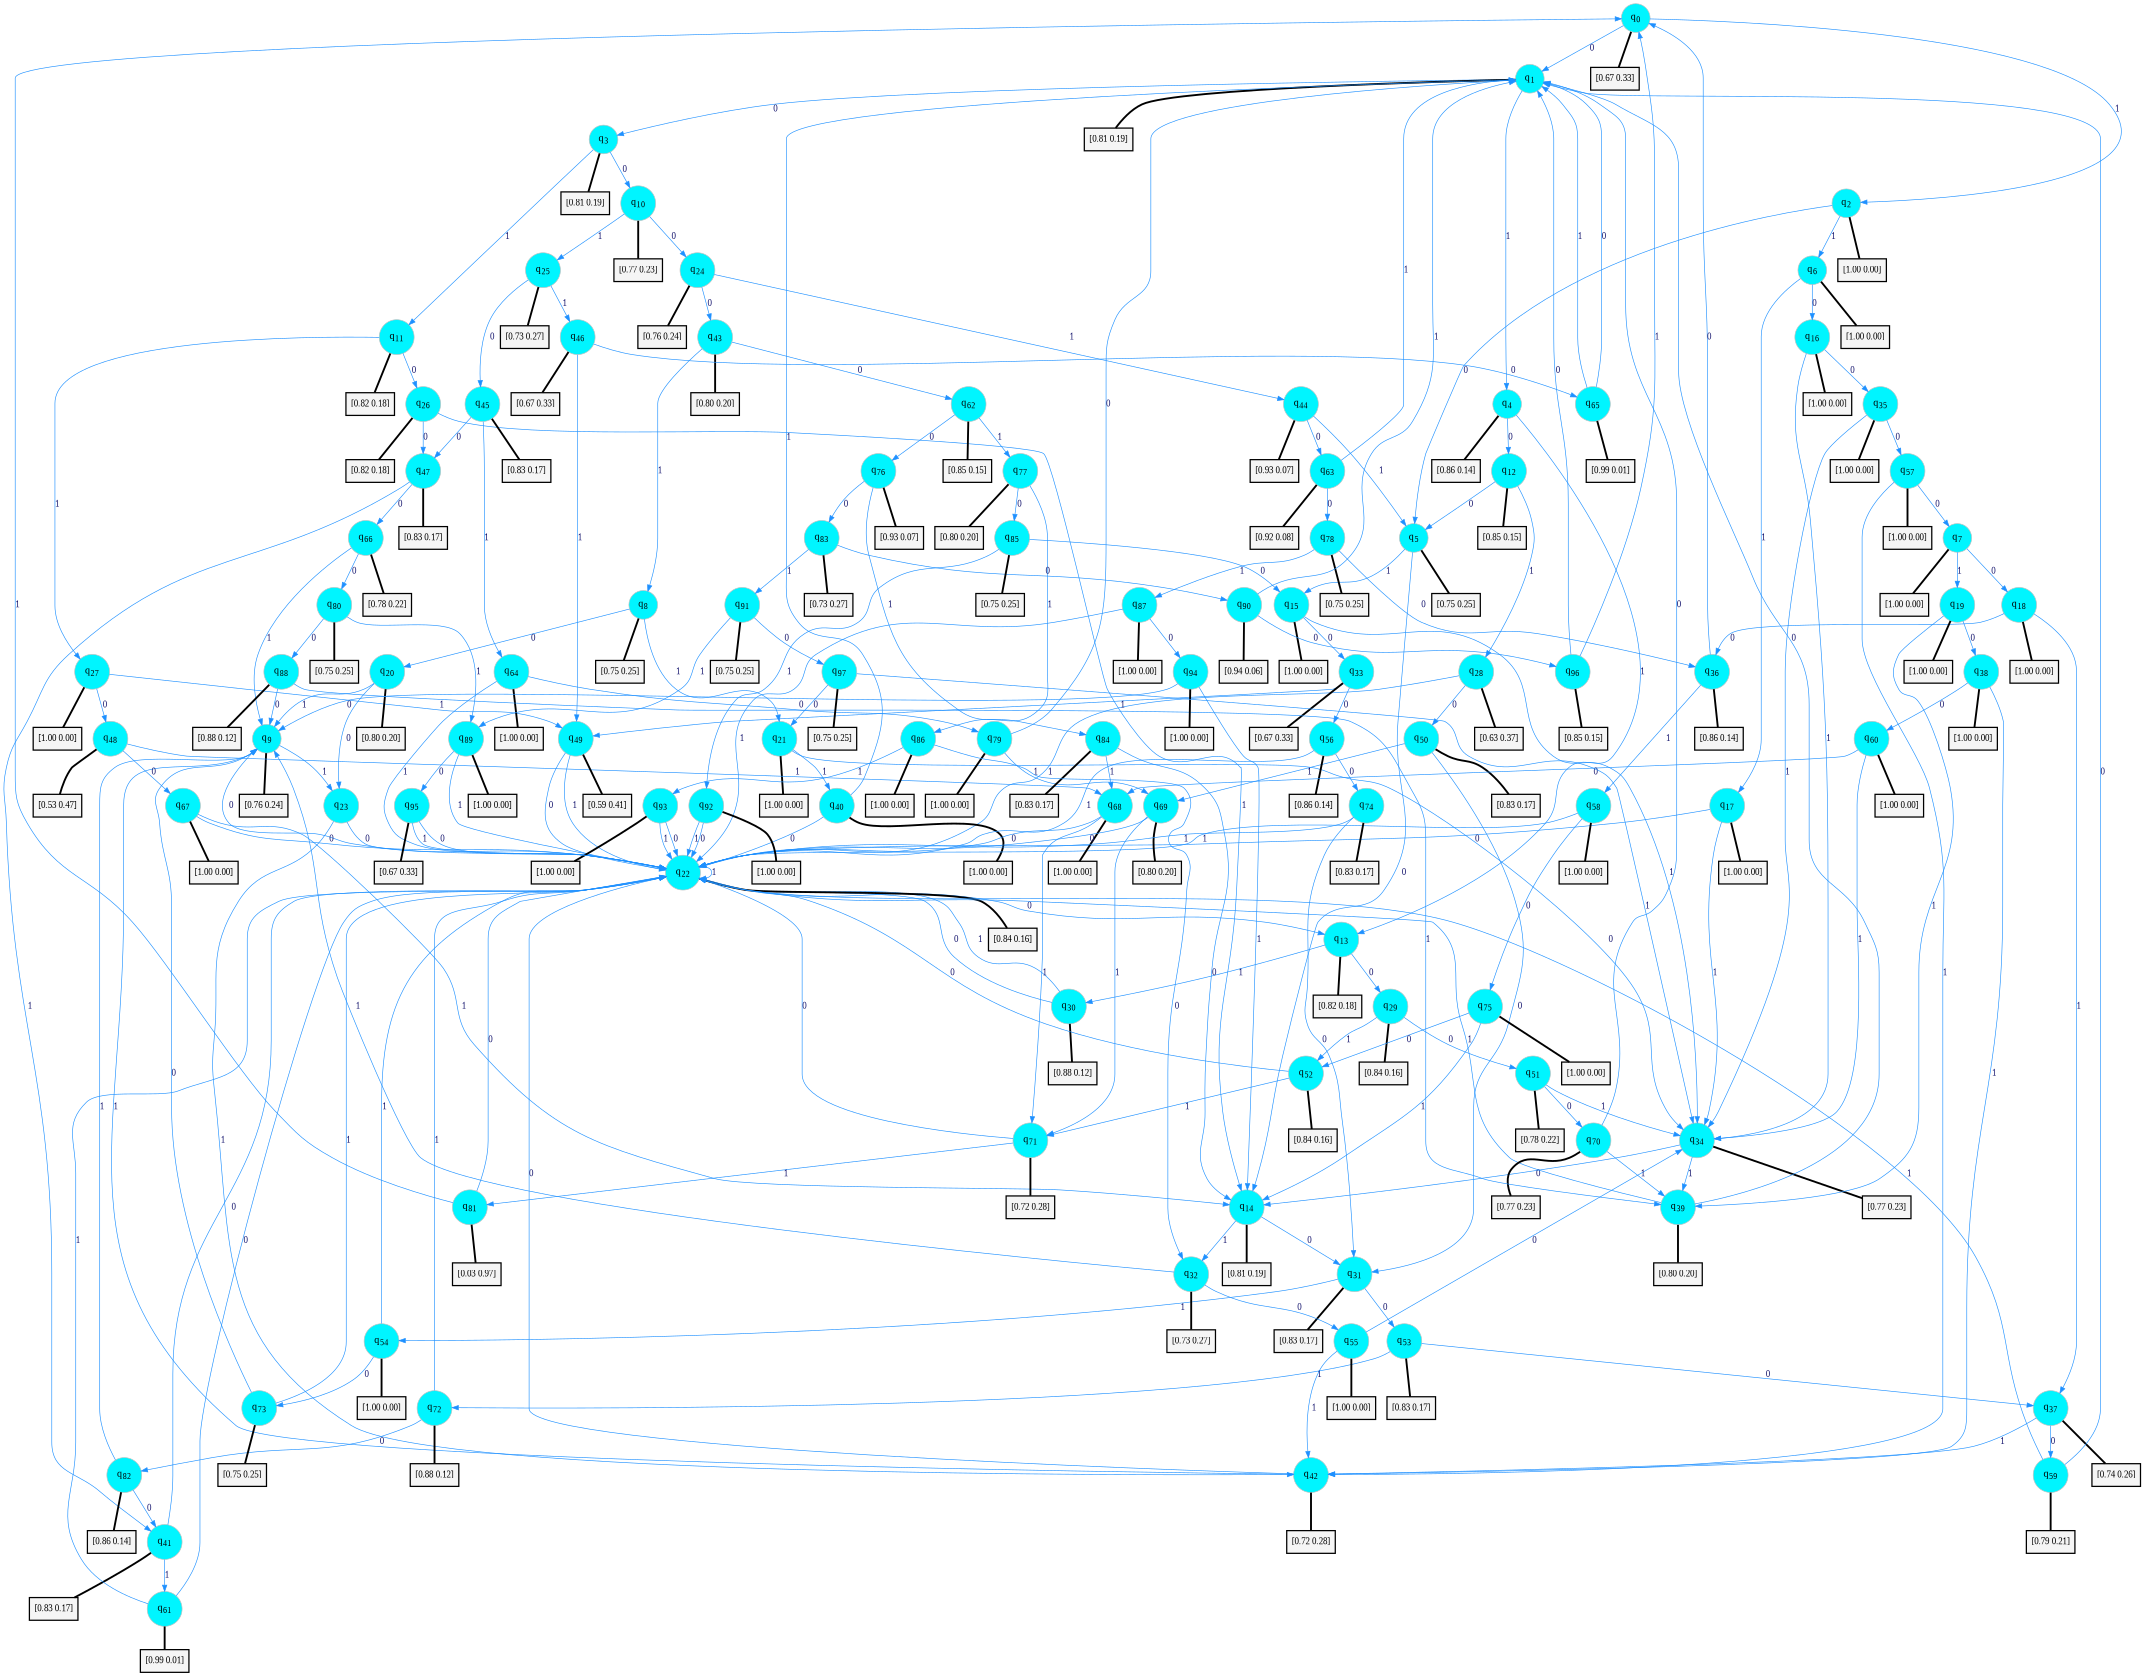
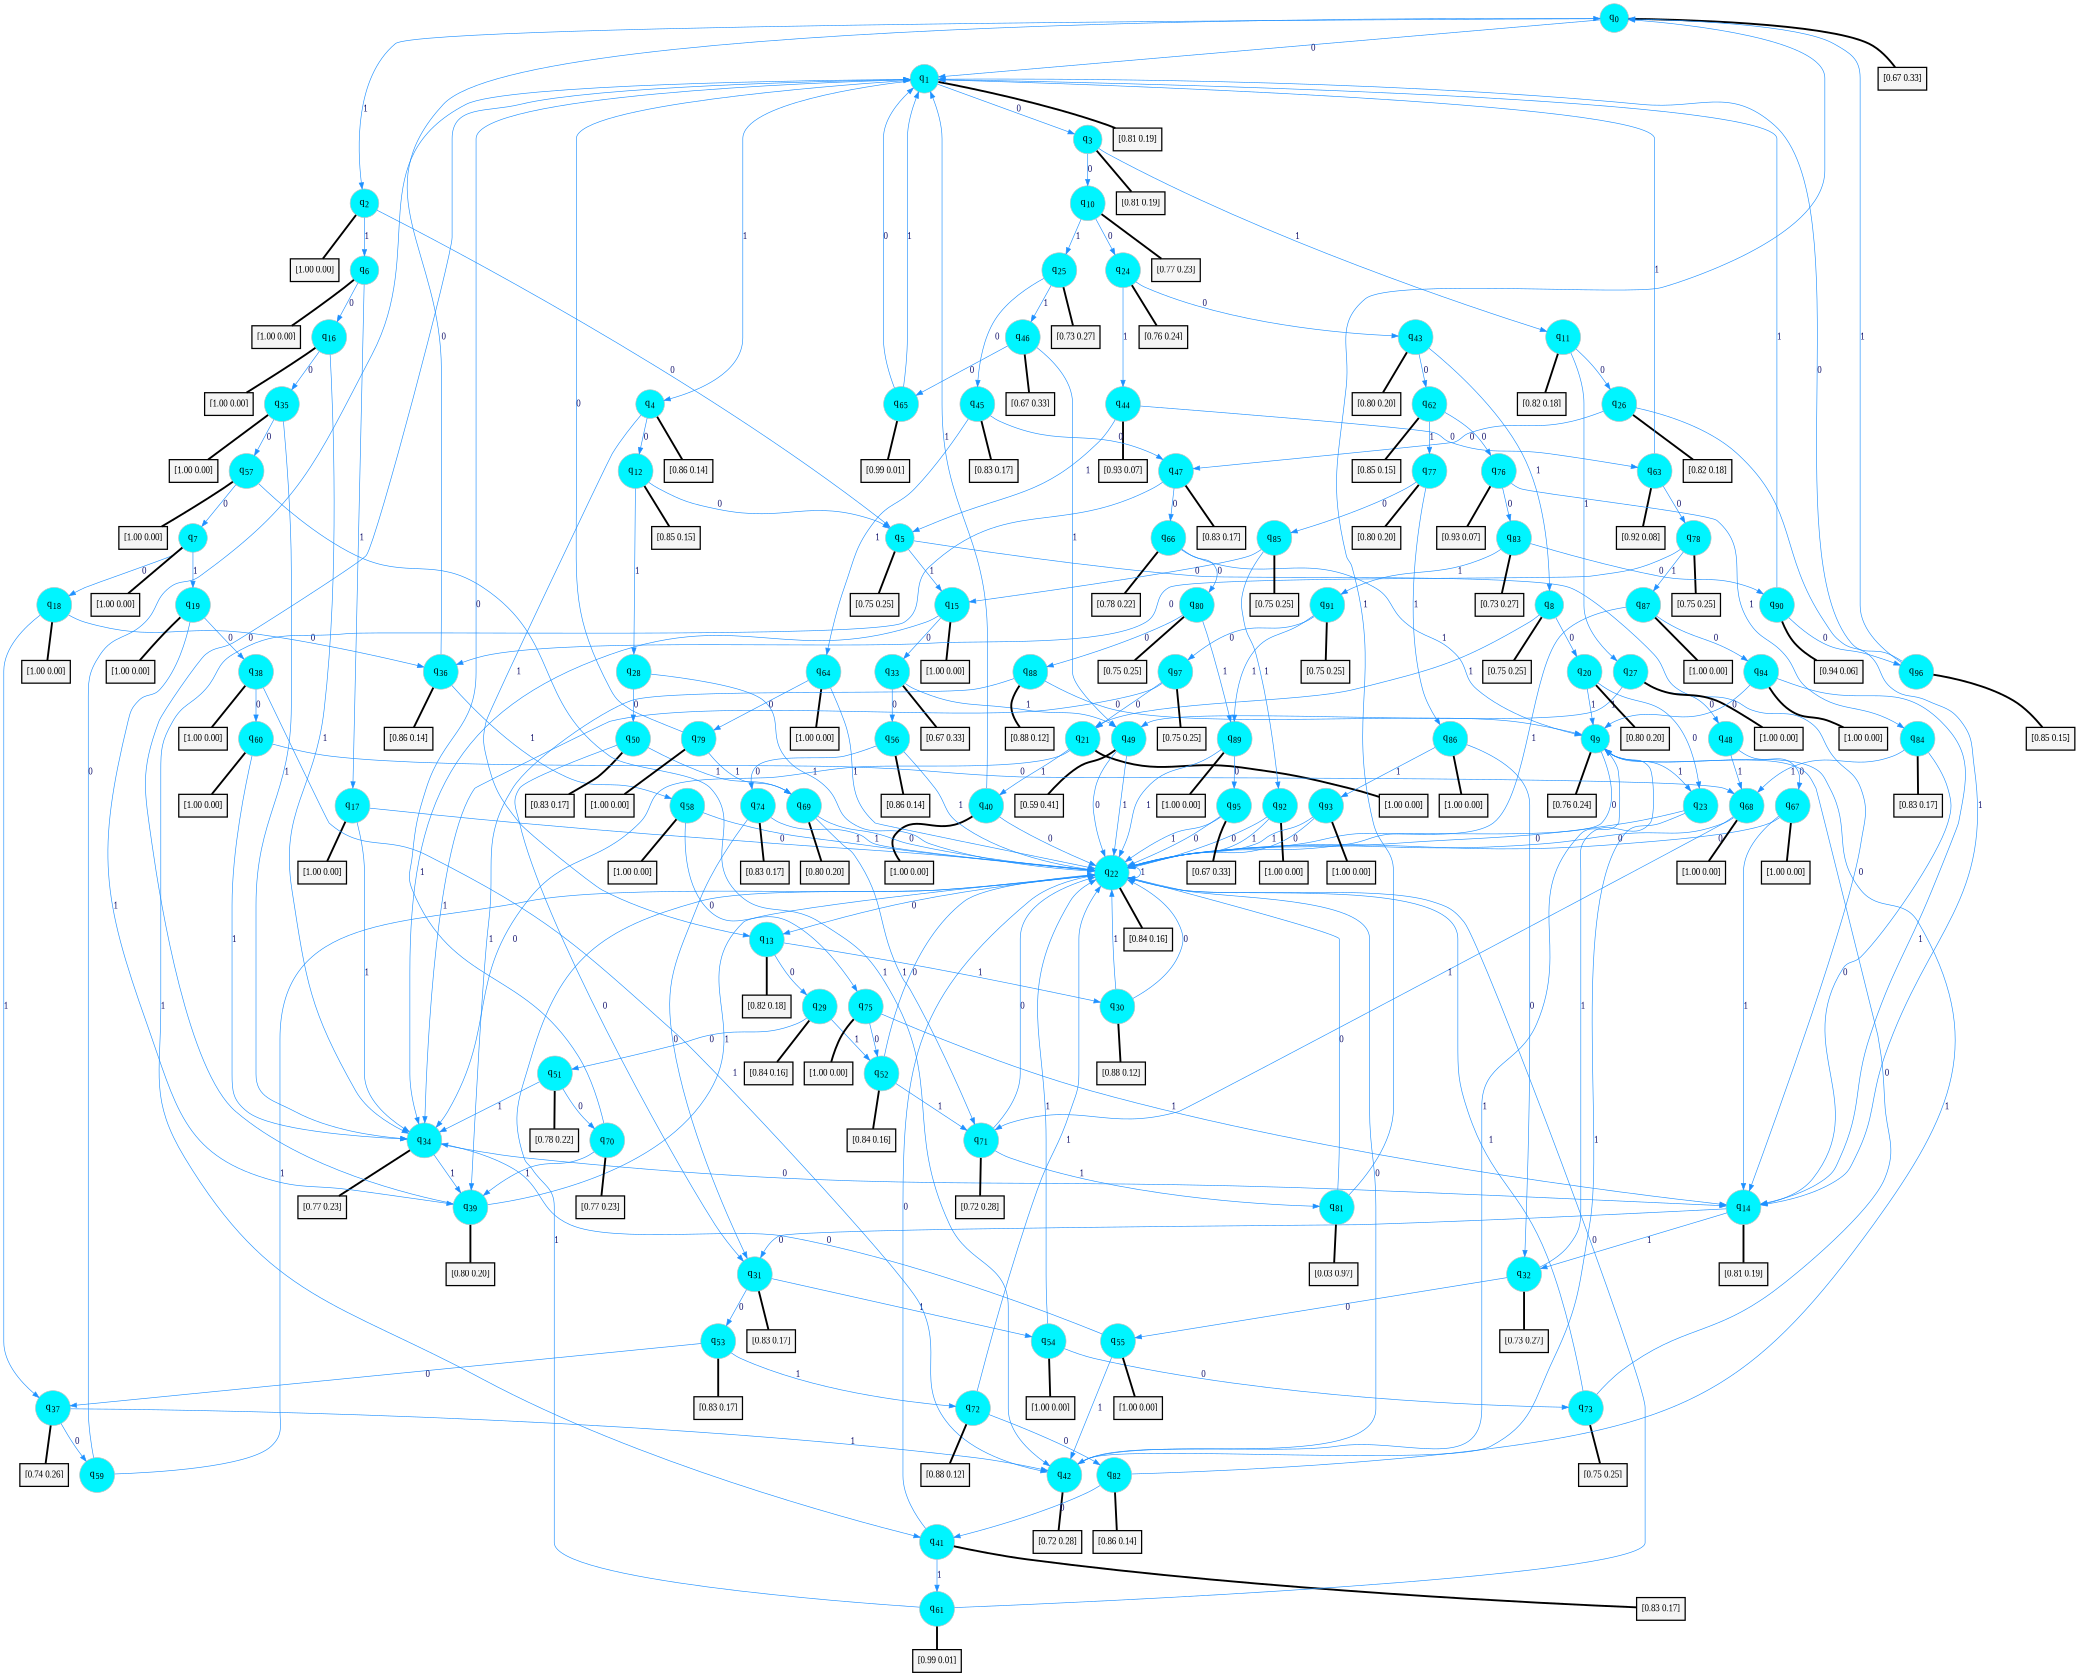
node "[0.63 0.37]": removed
node "[0.53 0.47]": removed
node "[0.79 0.21]": removed
